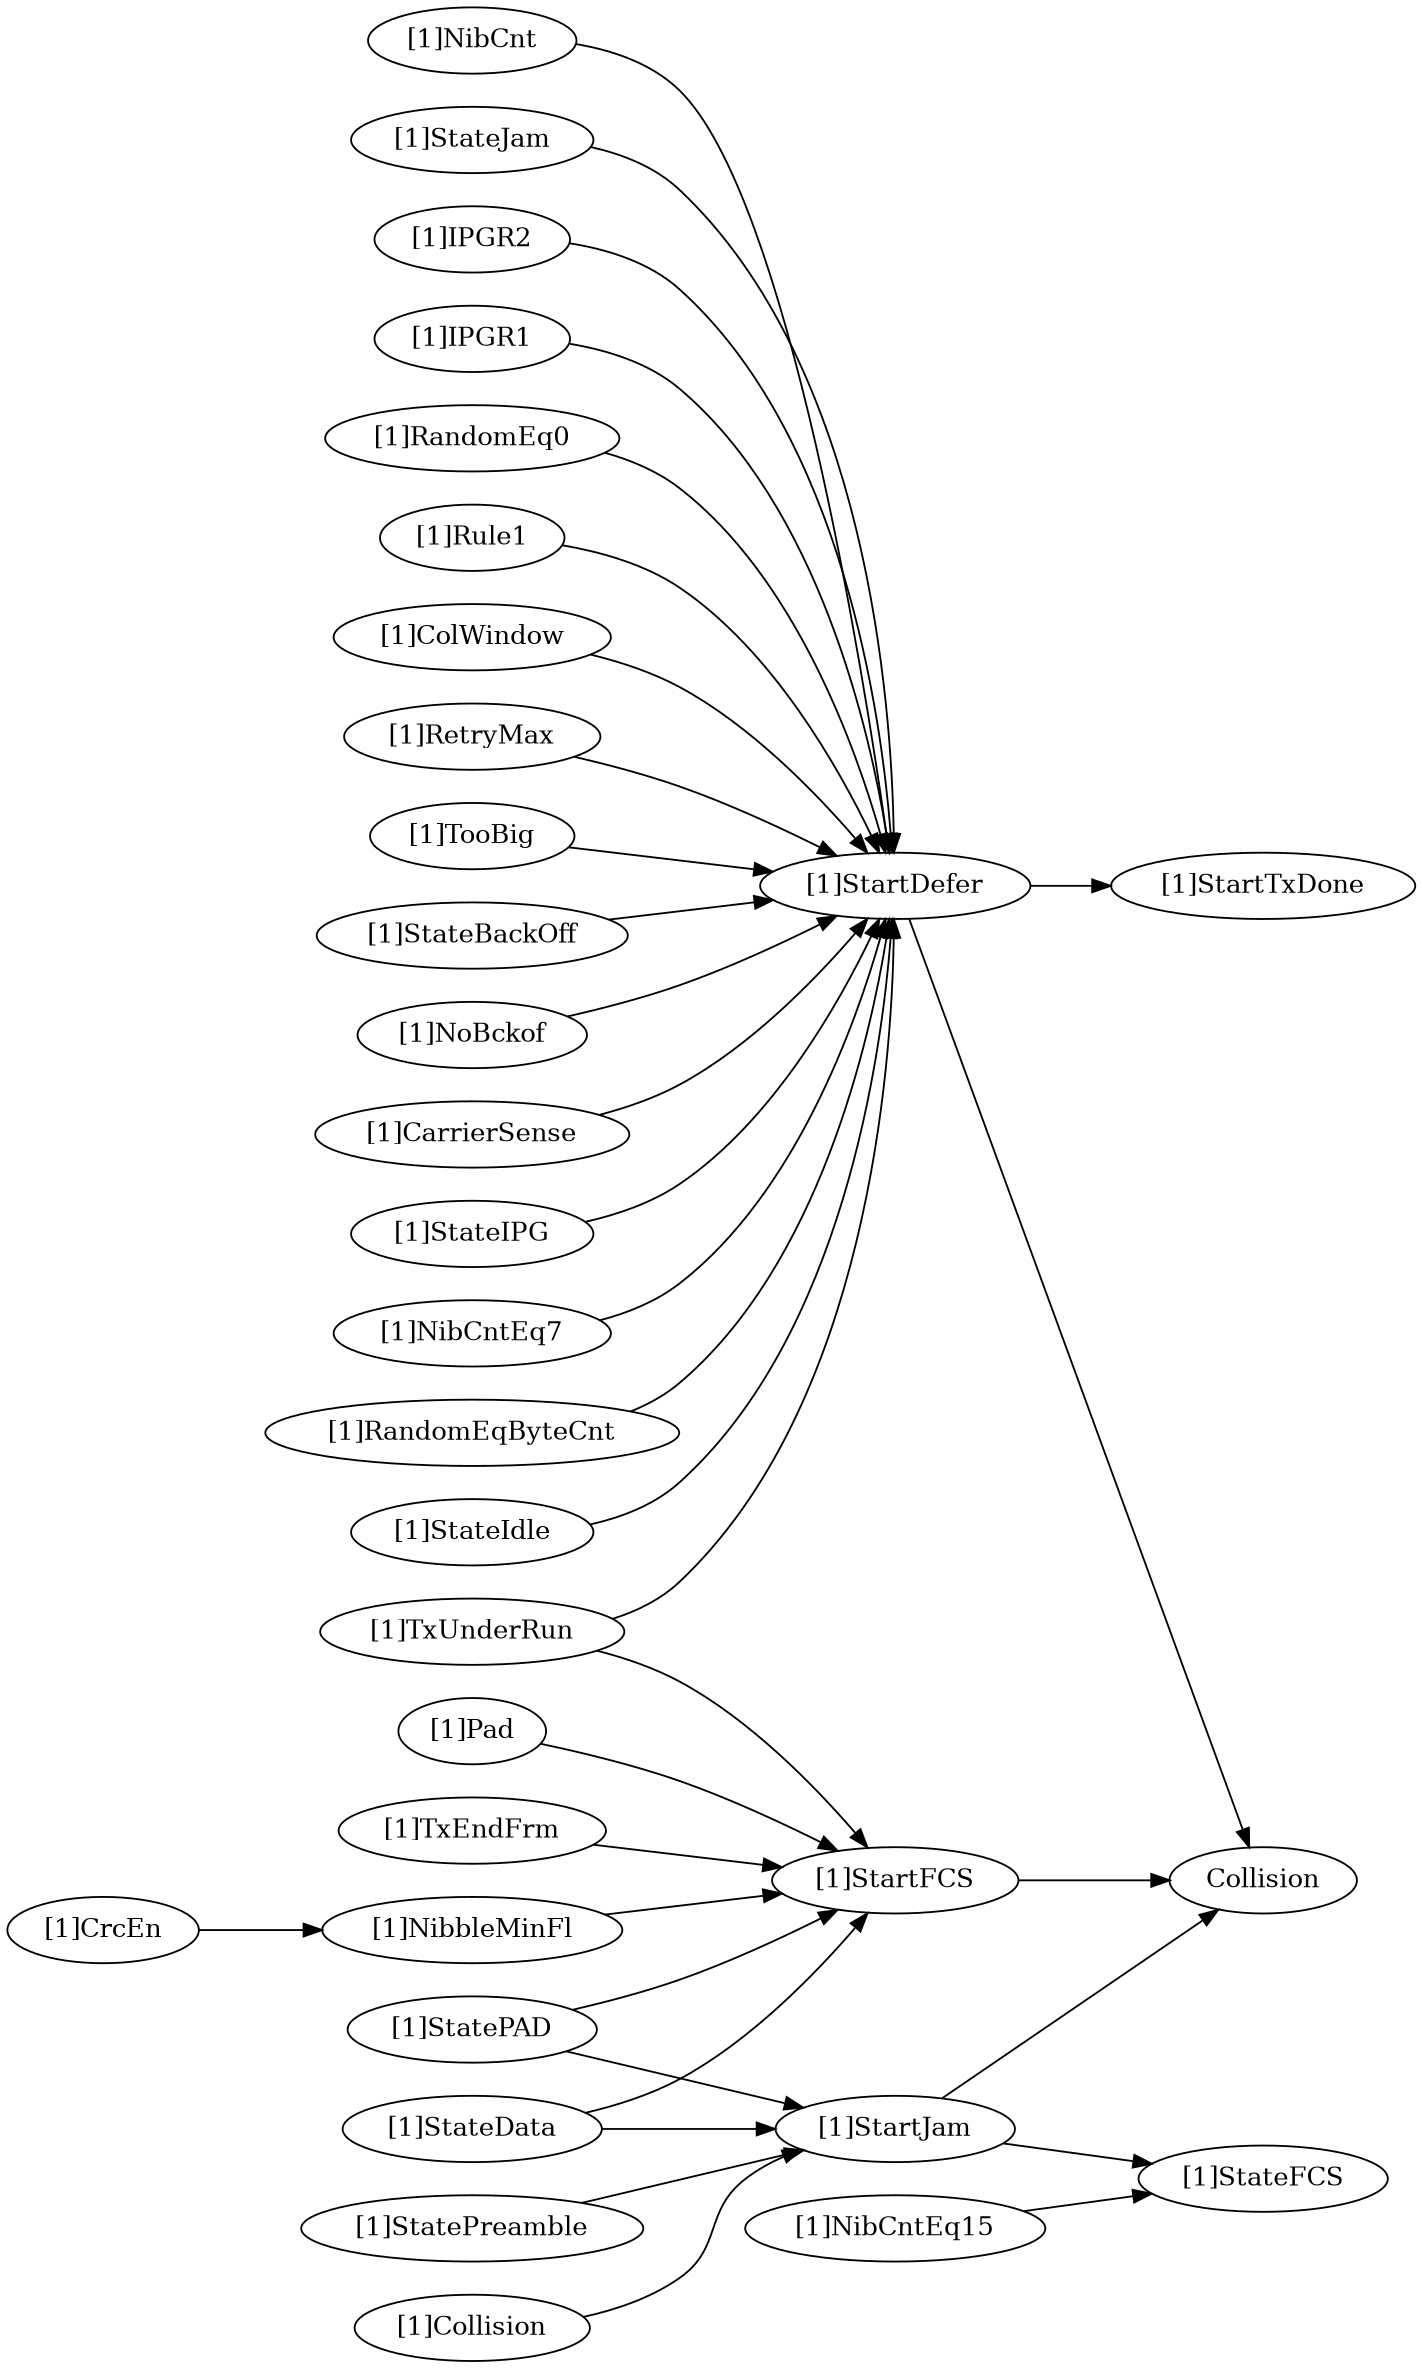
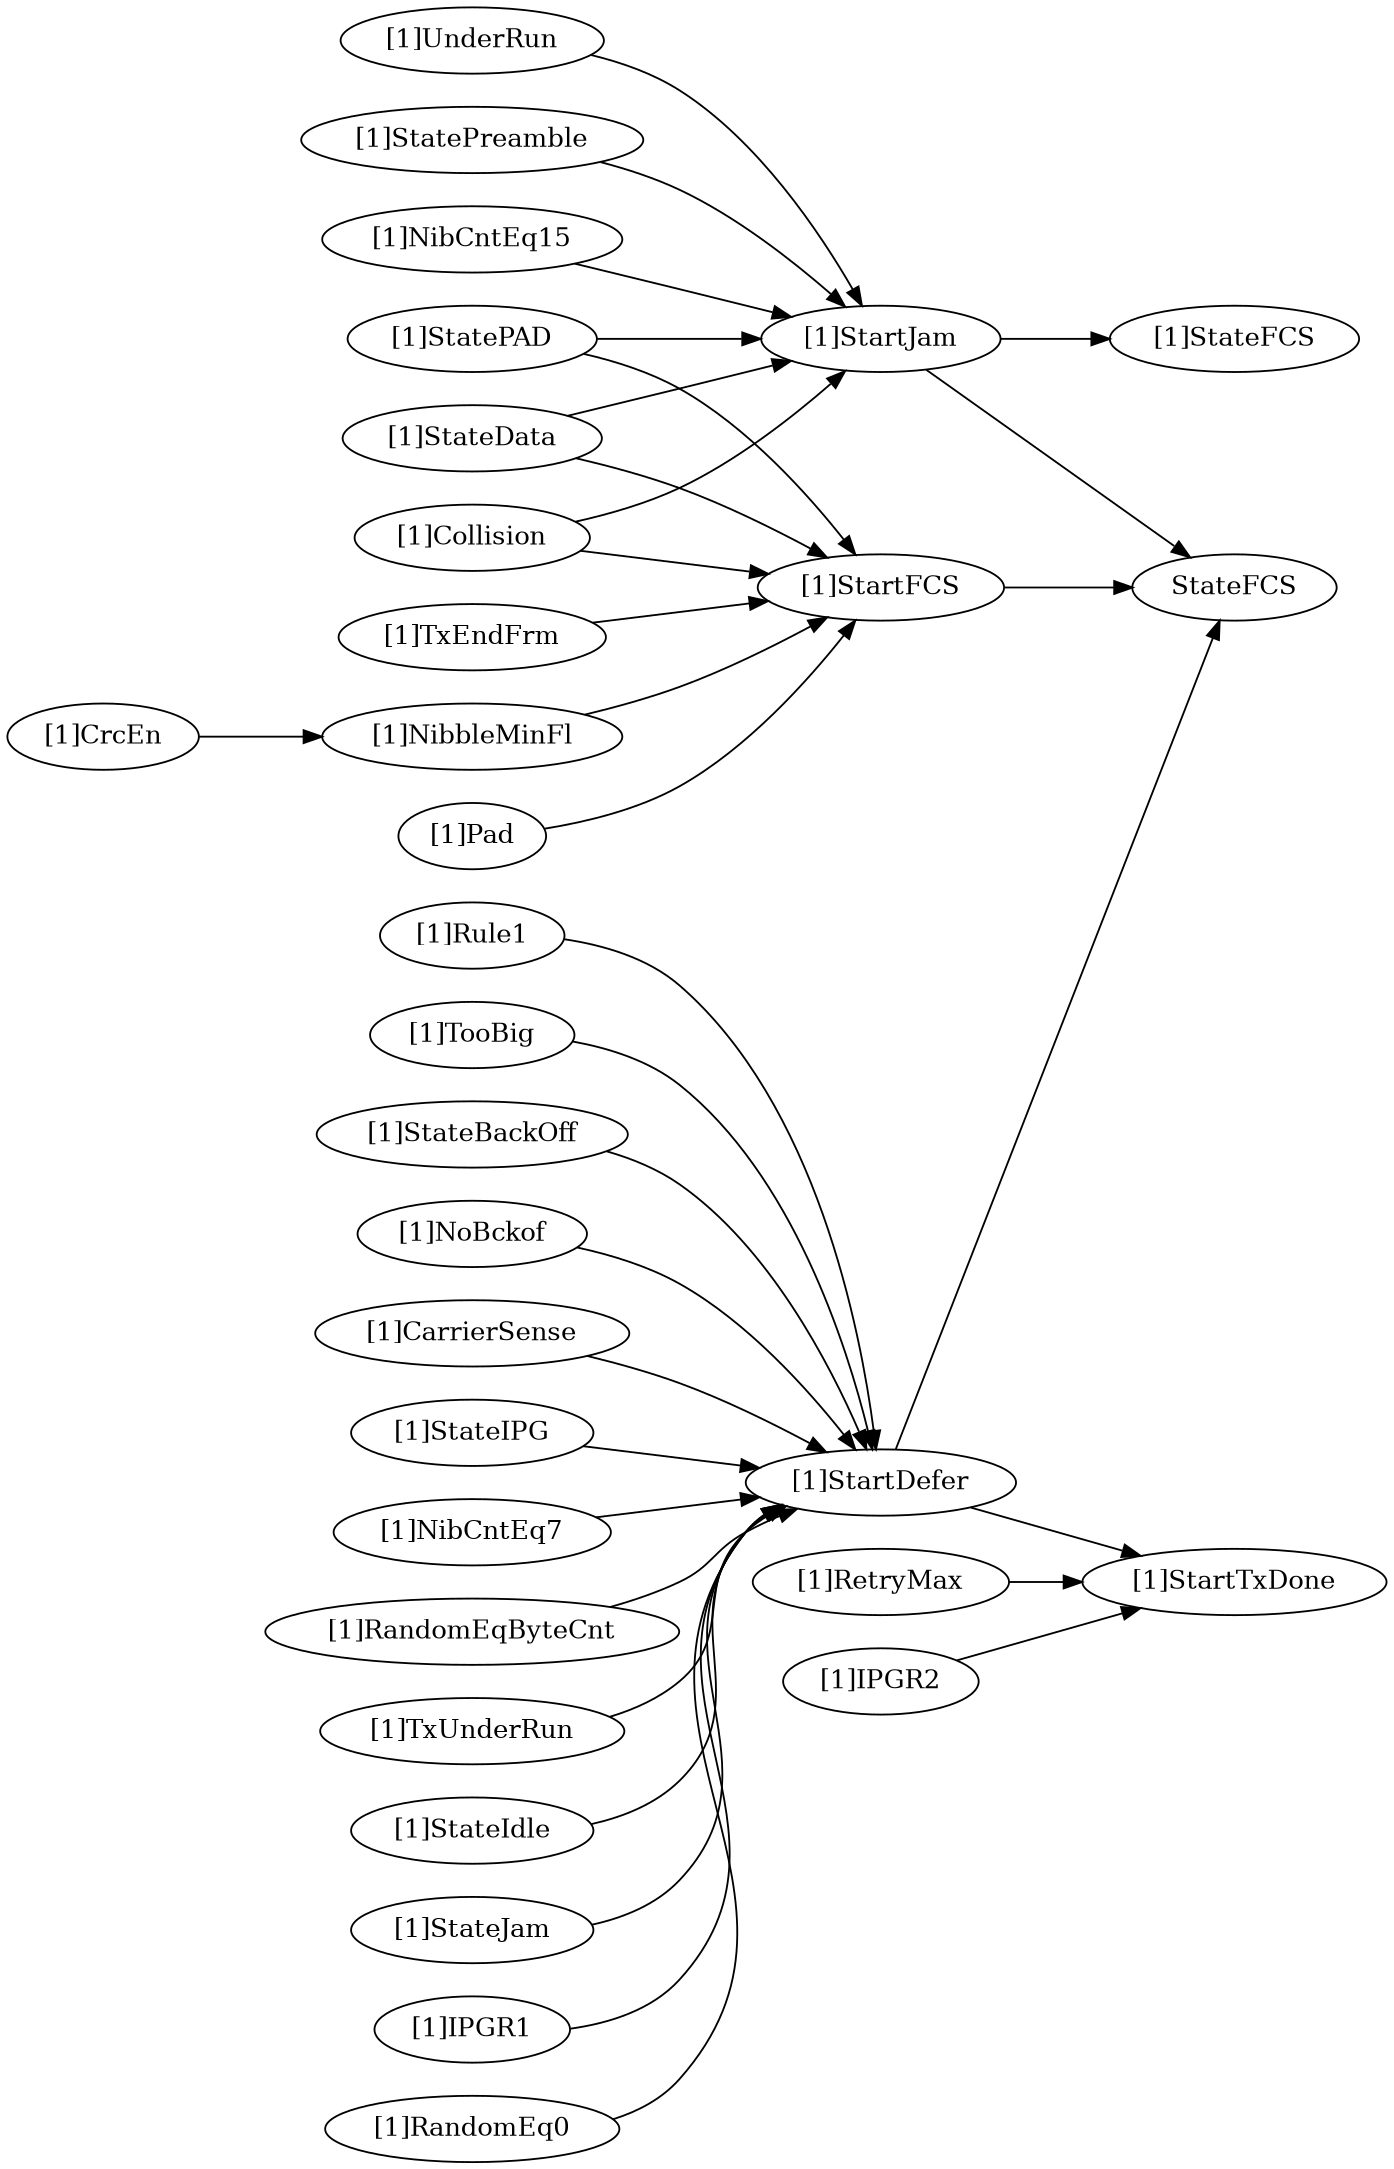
node "[1]NibCnt": removed
node "[1]UnderRun": added
edge "[1]IPGR2" -> "[1]StartDefer": now "[1]IPGR2" -> "[1]StartTxDone"
node "[1]ColWindow": removed
edge "[1]RetryMax" -> "[1]StartDefer": now "[1]RetryMax" -> "[1]StartTxDone"
edge "[1]TxUnderRun" -> "[1]StartFCS": now "[1]Collision" -> "[1]StartFCS"
node "Collision": label "Collision" -> "StateFCS"
edge "[1]NibCntEq15" -> "[1]StateFCS": now "[1]NibCntEq15" -> "[1]StartJam"
